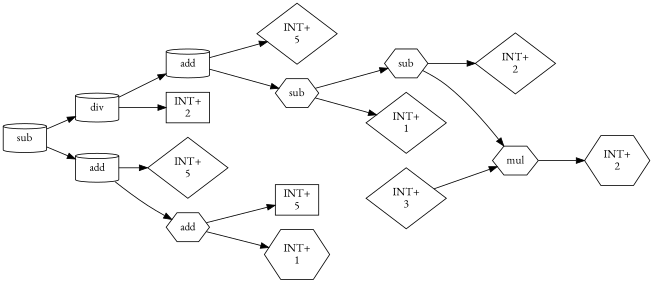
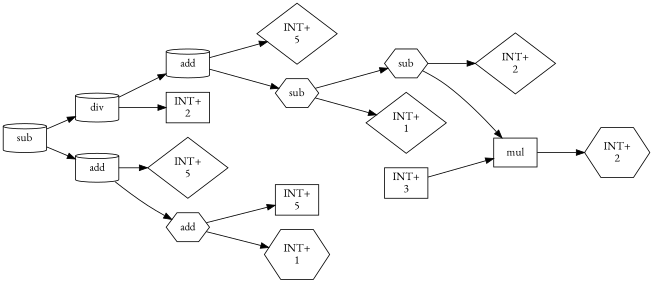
node "mul": shape hexagon -> box
node "INT+ 3": shape diamond -> box
